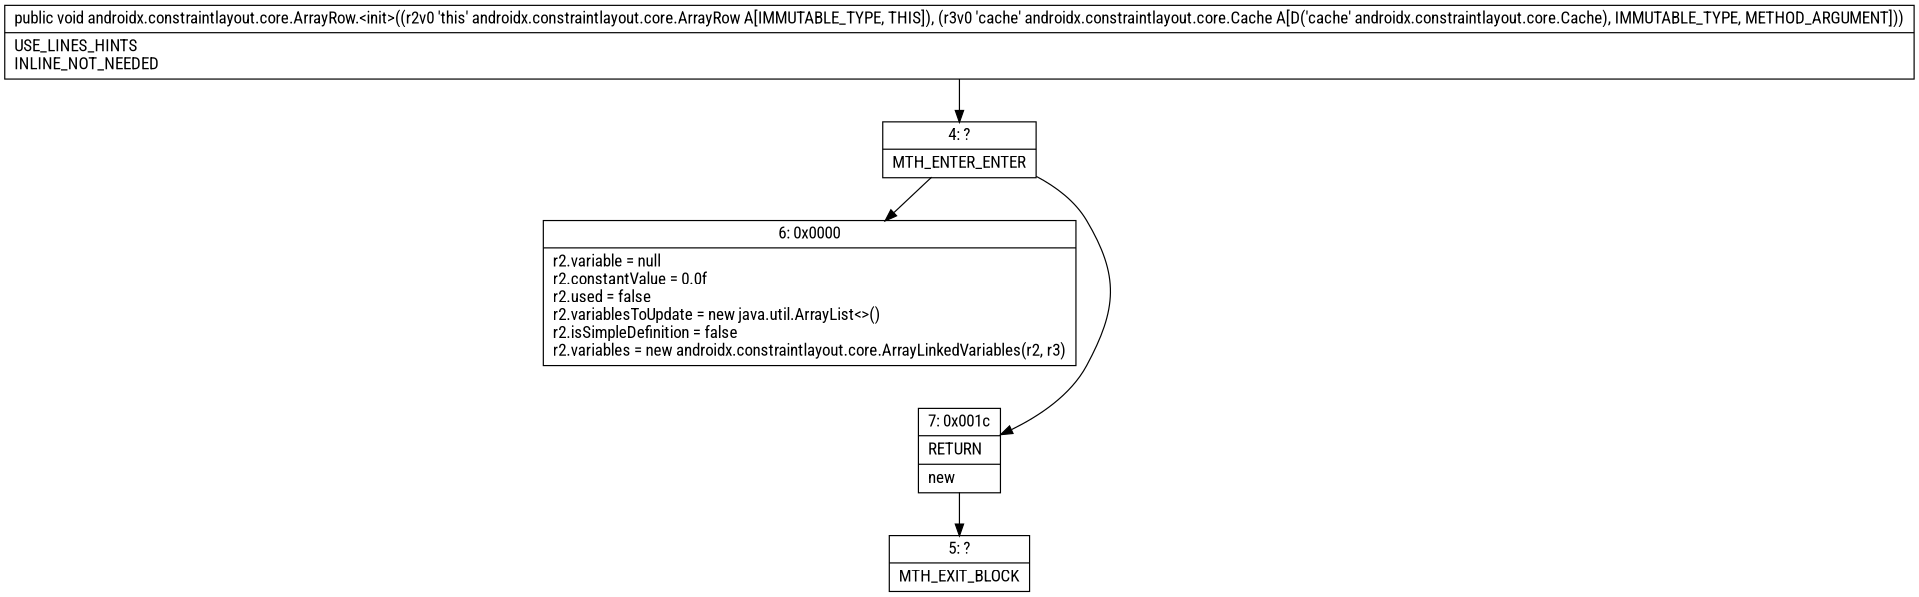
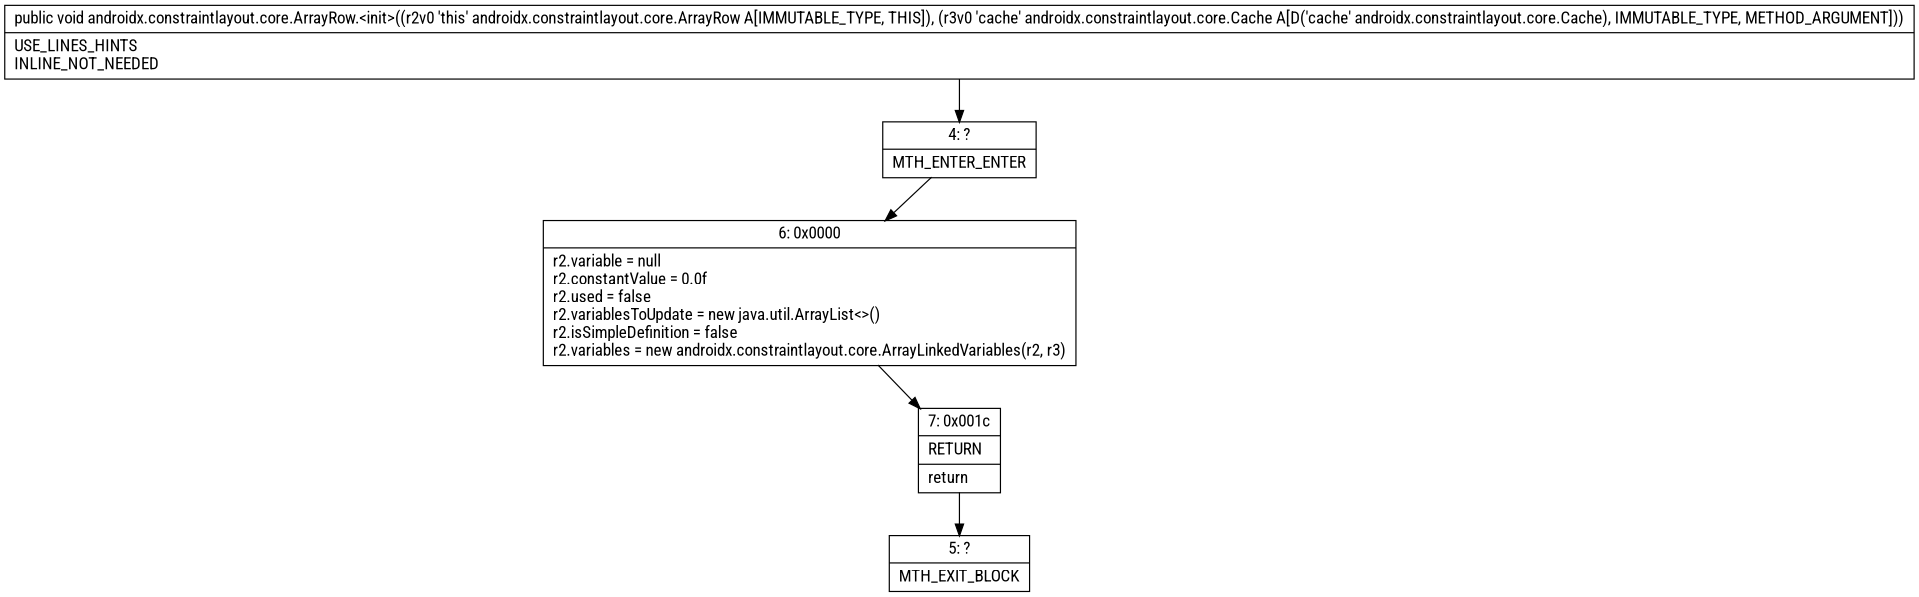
edge "4: ?" -> "7: 0x001c": now "6: 0x0000" -> "7: 0x001c"
node "7: 0x001c": text "new" -> "return"
